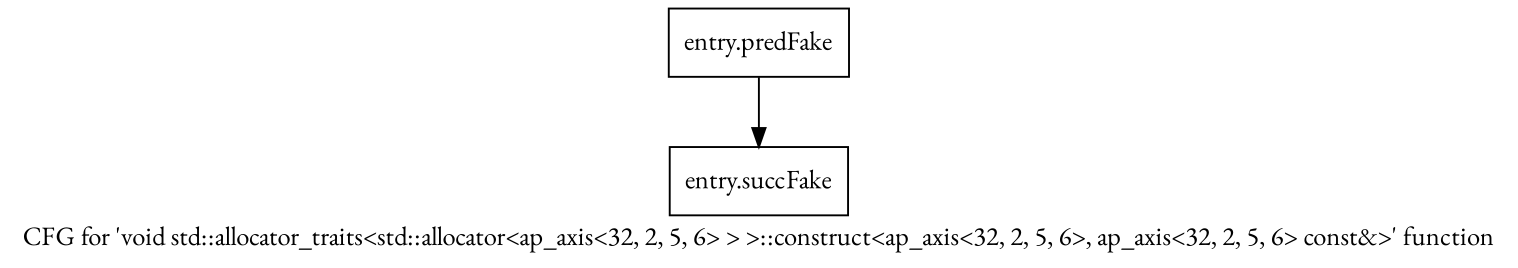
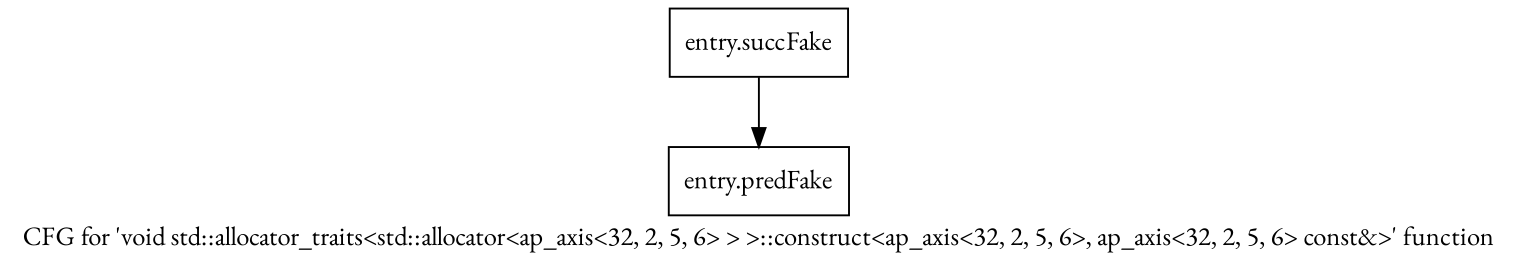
edge "entry.predFake" -> "entry.succFake": reversed
